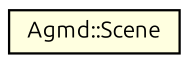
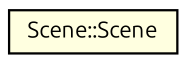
node "Agmd::Scene": label "Agmd::Scene" -> "Scene::Scene"
